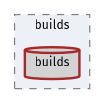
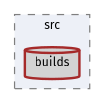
cluster "builds": label "builds" -> "src"
